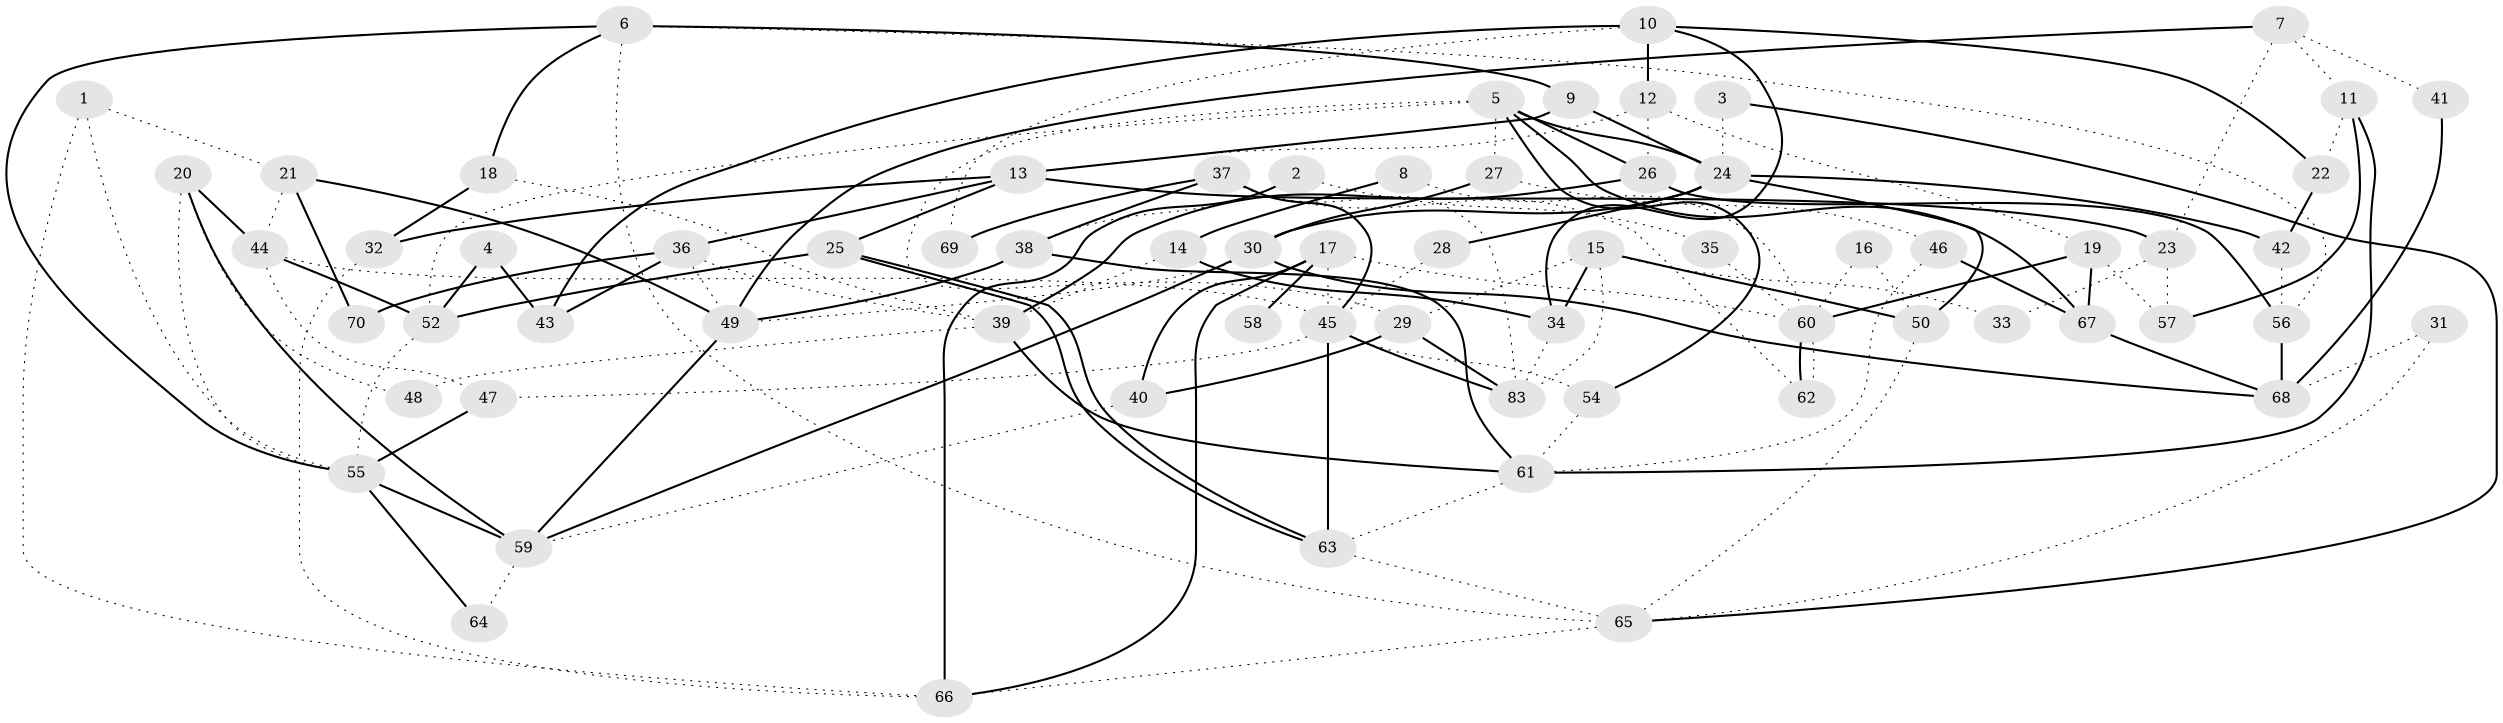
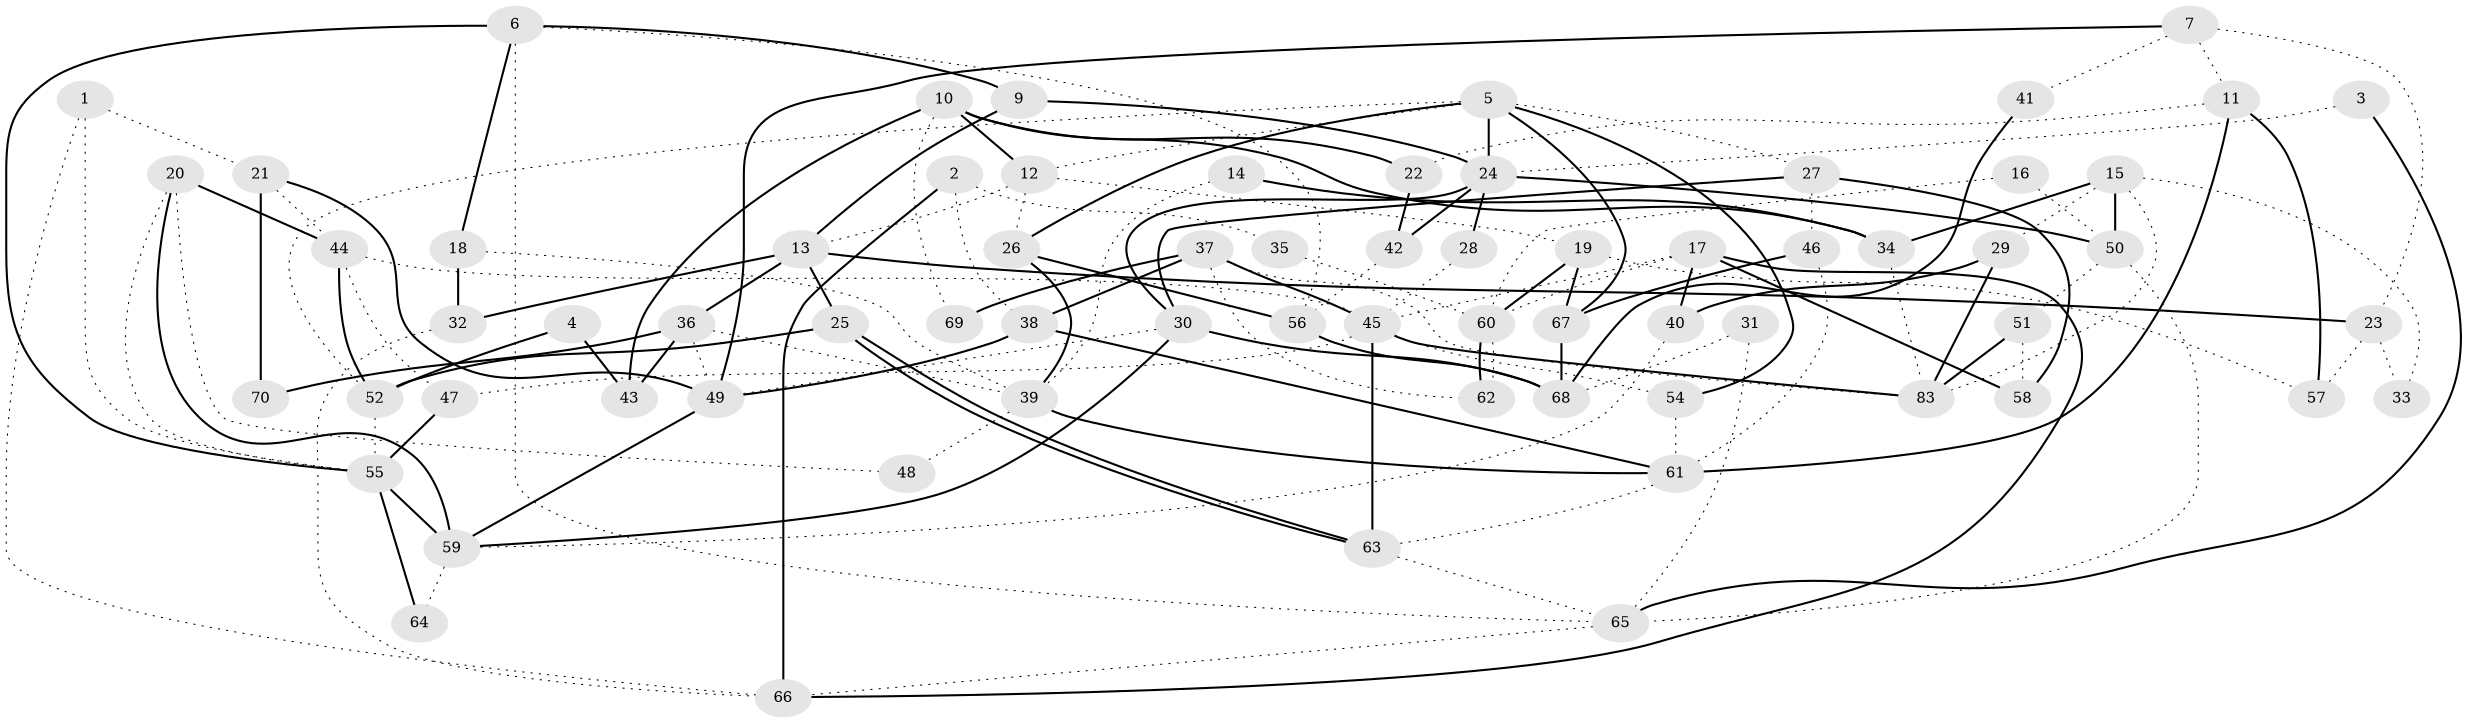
node "8": removed
edge "27" -- "58": added
edge "5" -- "29": now "5" -- "12"
node "51": added
